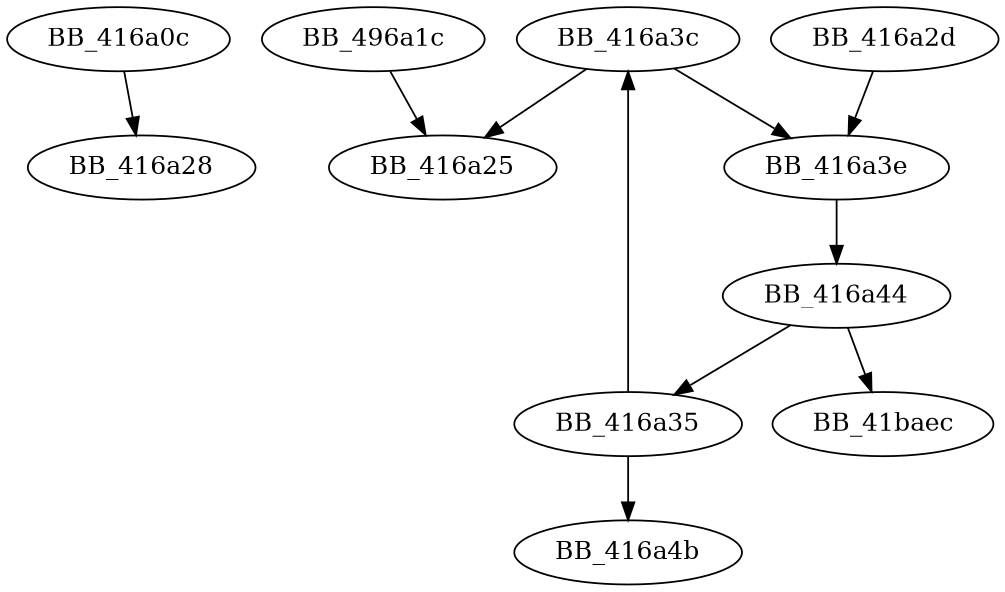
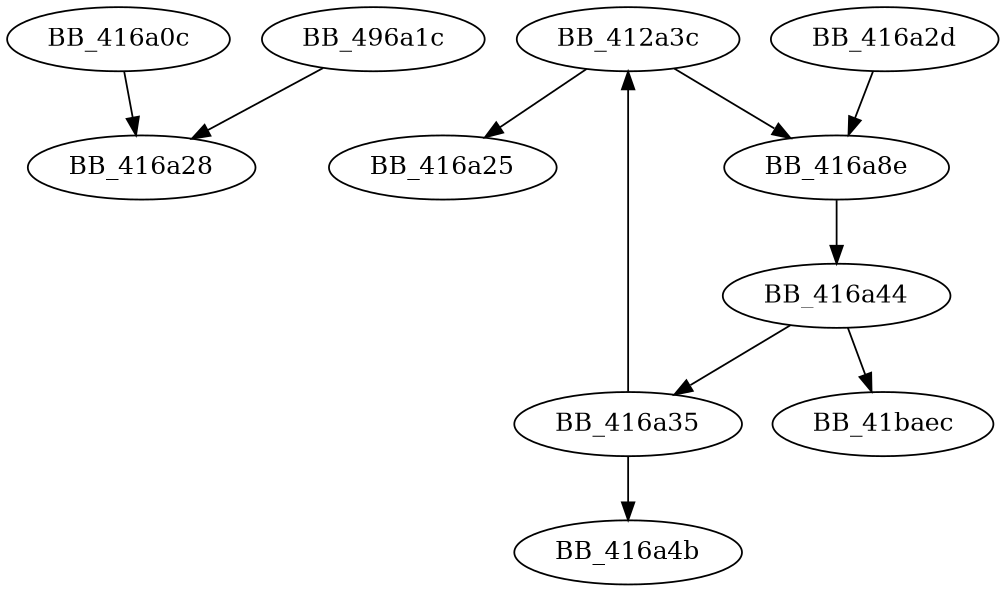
node "BB_416a3c": label "BB_416a3c" -> "BB_412a3c"
edge "BB_496a1c" -> "BB_416a25": now "BB_496a1c" -> "BB_416a28"
node "BB_416a3e": label "BB_416a3e" -> "BB_416a8e"
